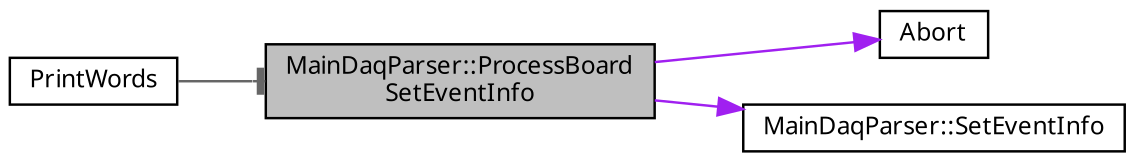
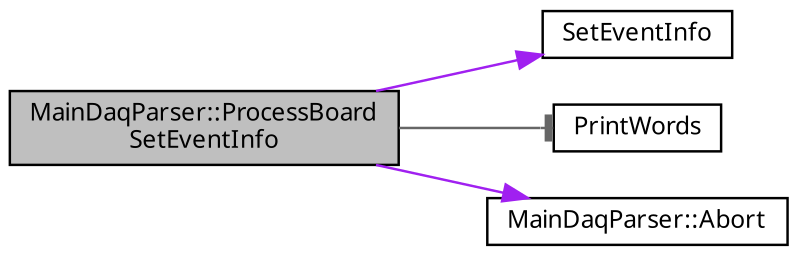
node "Abort": label "Abort" -> "SetEventInfo"
edge "PrintWords" -> "MainDaqParser::ProcessBoard SetEventInfo": reversed
node "MainDaqParser::SetEventInfo": label "MainDaqParser::SetEventInfo" -> "MainDaqParser::Abort"
